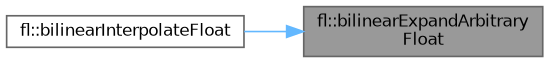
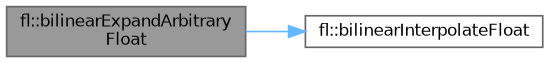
edge "fl::bilinearInterpolateFloat" -> "fl::bilinearExpandArbitrary Float": reversed
